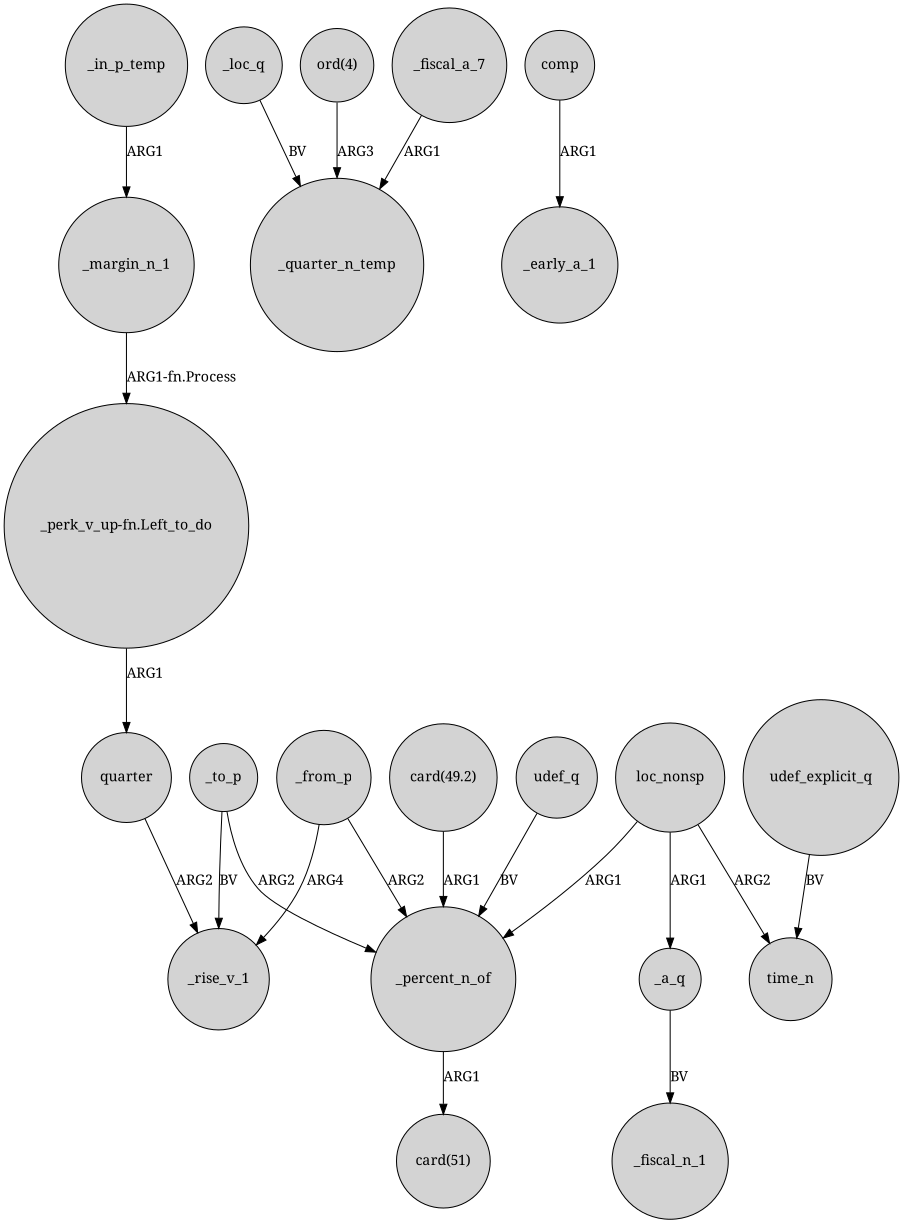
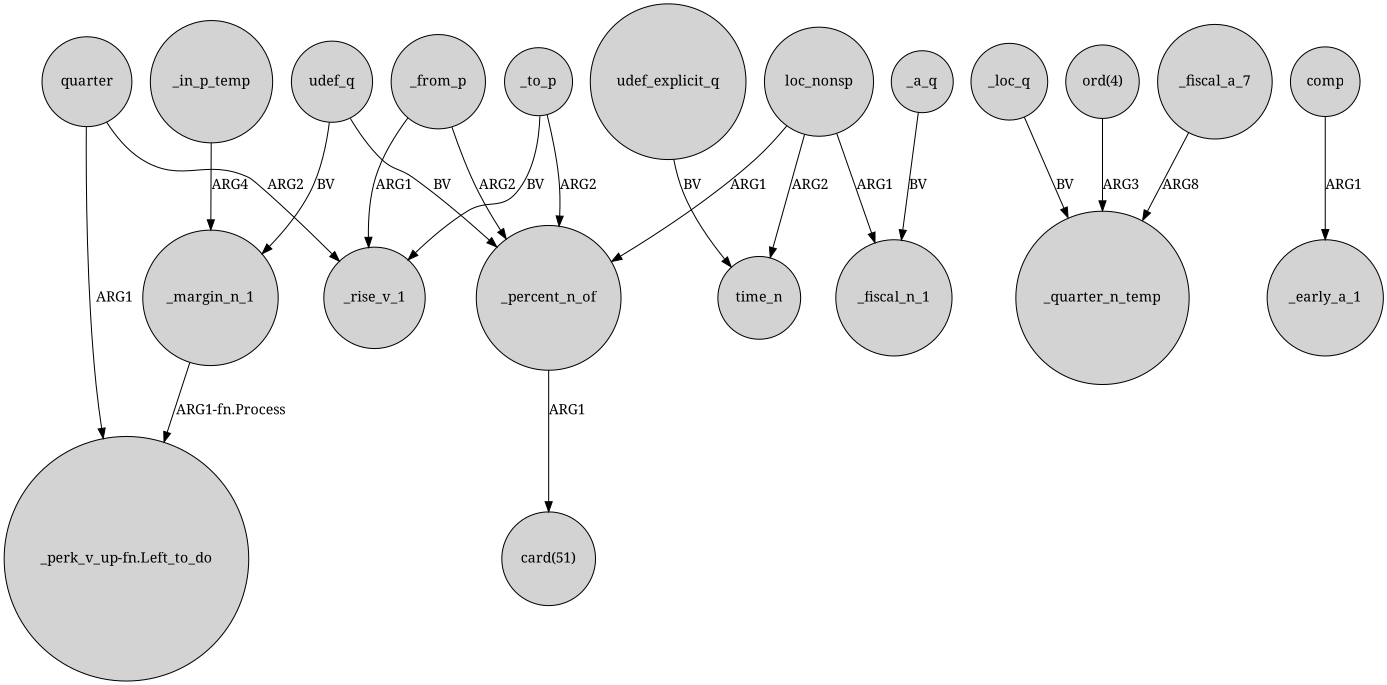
edge "_in_p_temp" -> "_margin_n_1": label "ARG1" -> "ARG4"
edge "_fiscal_a_7" -> "_quarter_n_temp": label "ARG1" -> "ARG8"
edge "udef_q" -> "_margin_n_1": added, label "BV"
edge "_perk_v_up-fn.Left_to_do" -> "quarter": reversed
node "card(49.2)": removed
edge "_from_p" -> "_rise_v_1": label "ARG4" -> "ARG1"
edge "loc_nonsp" -> "_a_q": now "loc_nonsp" -> "_fiscal_n_1"
